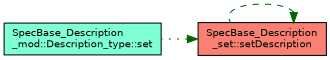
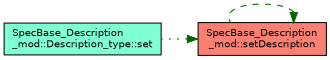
node "SpecBase_Description _set::setDescription": label "SpecBase_Description _set::setDescription" -> "SpecBase_Description _mod::setDescription"
